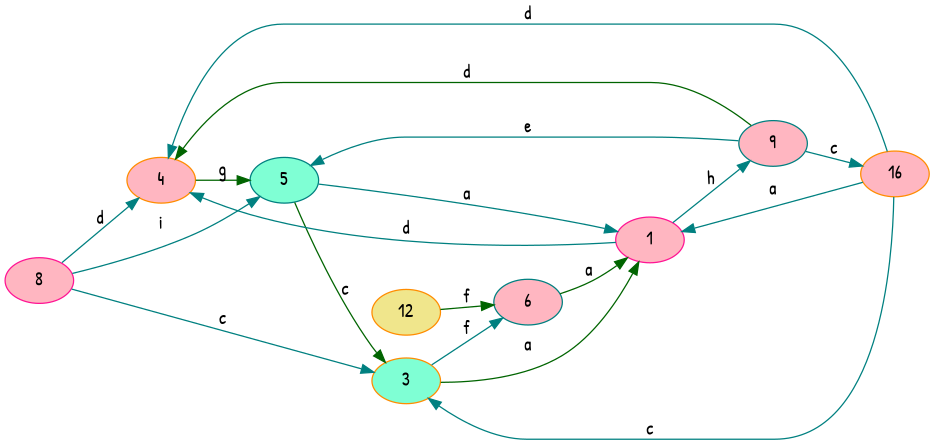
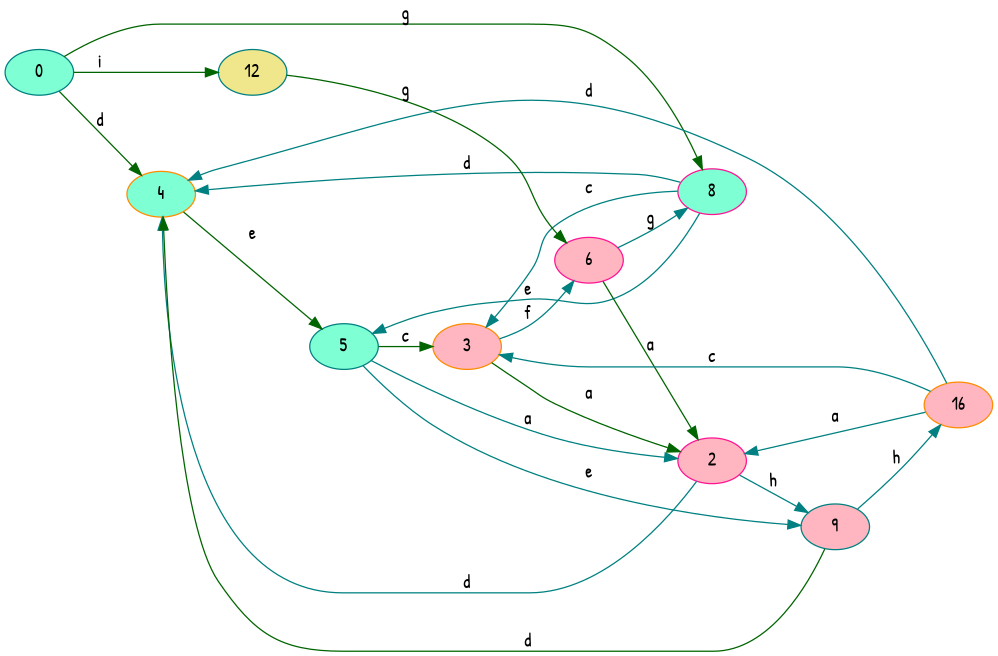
node "0": added
edge "9" -> "5": reversed
edge "9" -> "16": label "c" -> "h"
edge "4" -> "5": label "g" -> "e"
node "4": fillcolor lightpink -> aquamarine
edge "8" -> "5": label "i" -> "e"
edge "6" -> "8": added, label "g"
node "1": label "1" -> "2"
node "8": fillcolor lightpink -> aquamarine
edge "12" -> "6": label "f" -> "g"
node "6": color teal -> deeppink
node "12": color darkorange -> teal
node "3": fillcolor aquamarine -> lightpink
